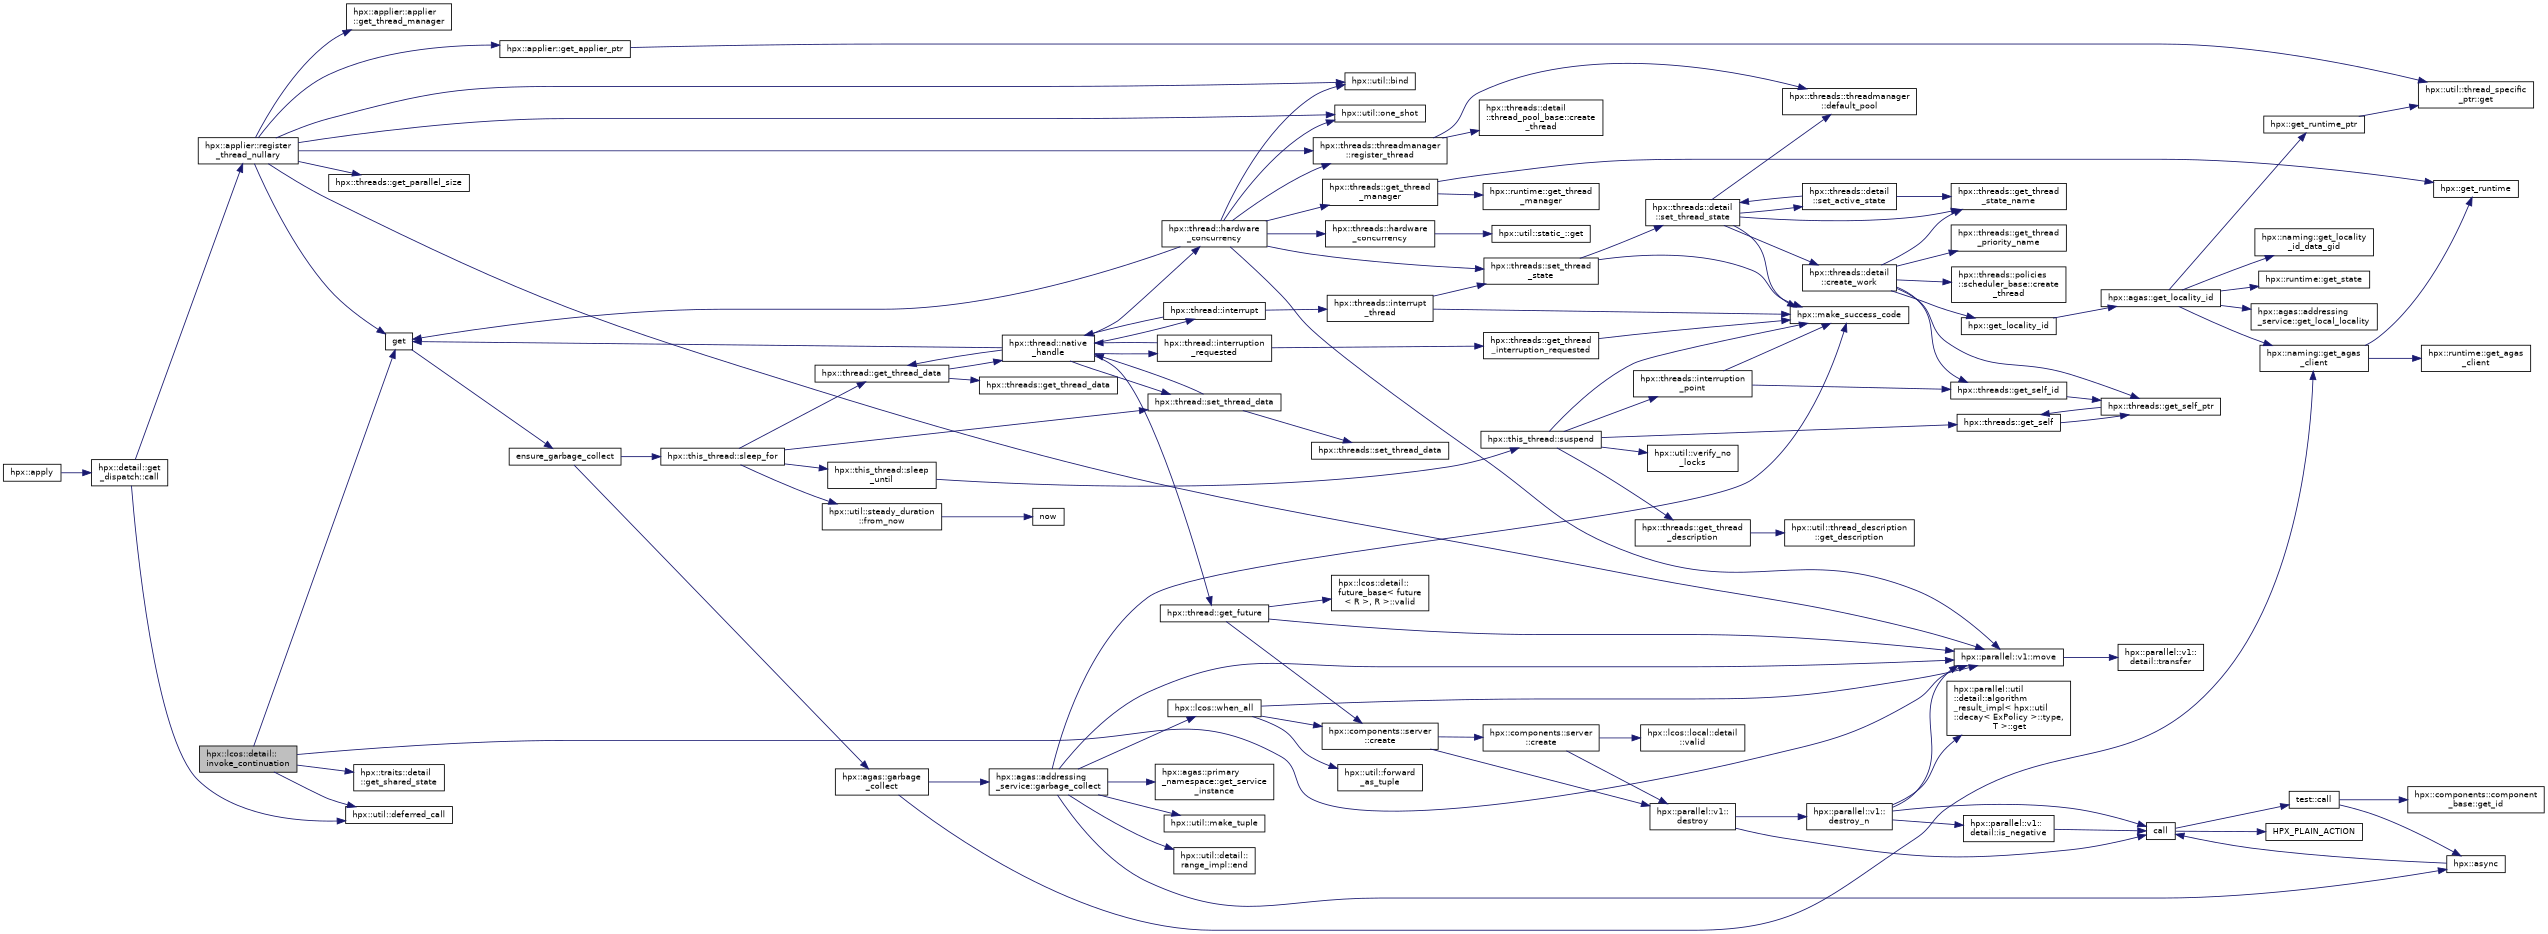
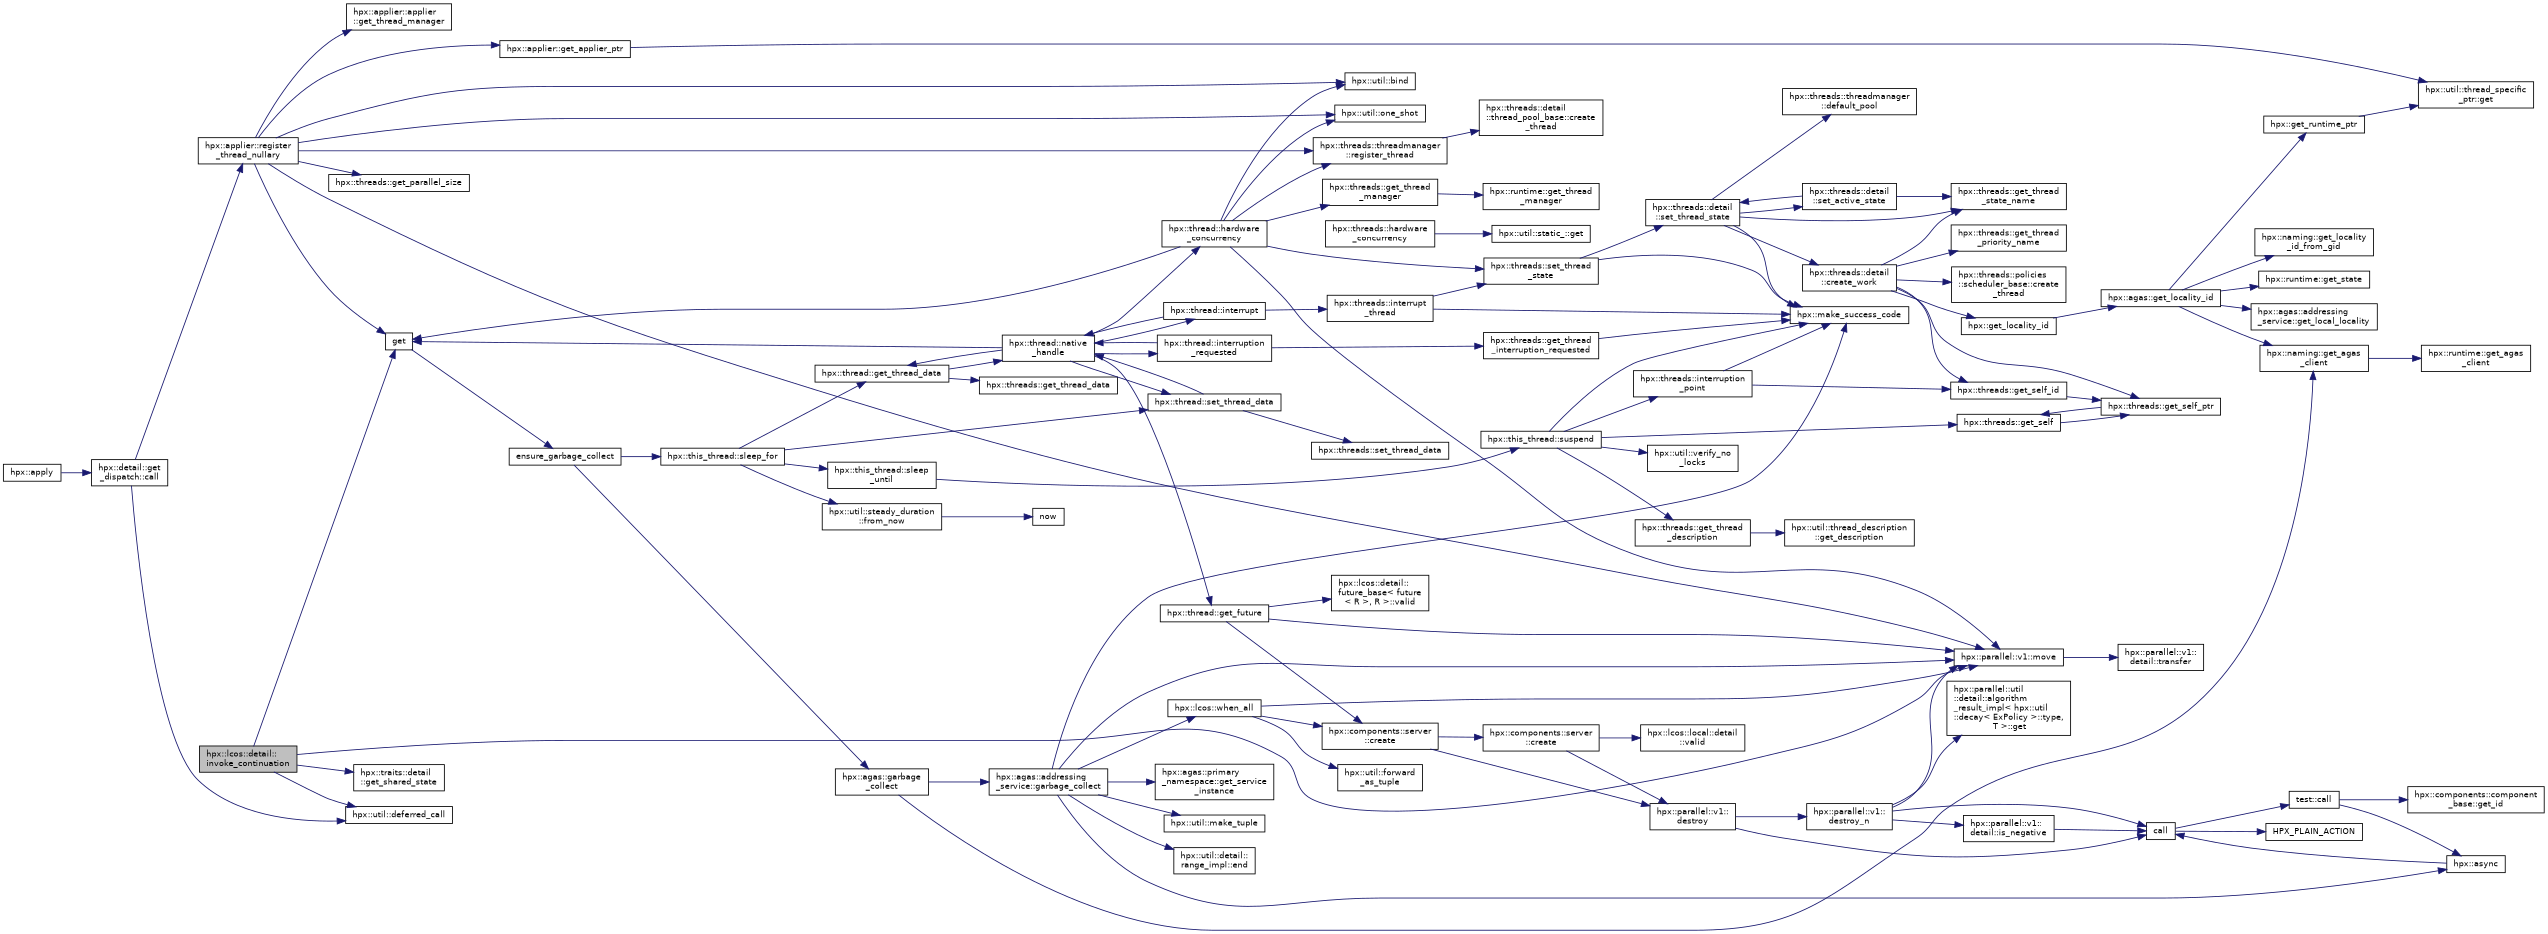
edge "hpx::threads::threadmanager ::register_thread" -> "hpx::threads::threadmanager ::default_pool": removed
node "hpx::get_runtime": removed
edge "hpx::thread::hardware _concurrency" -> "hpx::threads::hardware _concurrency": removed
node "hpx::naming::get_locality _id_data_gid": label "hpx::naming::get_locality _id_data_gid" -> "hpx::naming::get_locality _id_from_gid"
